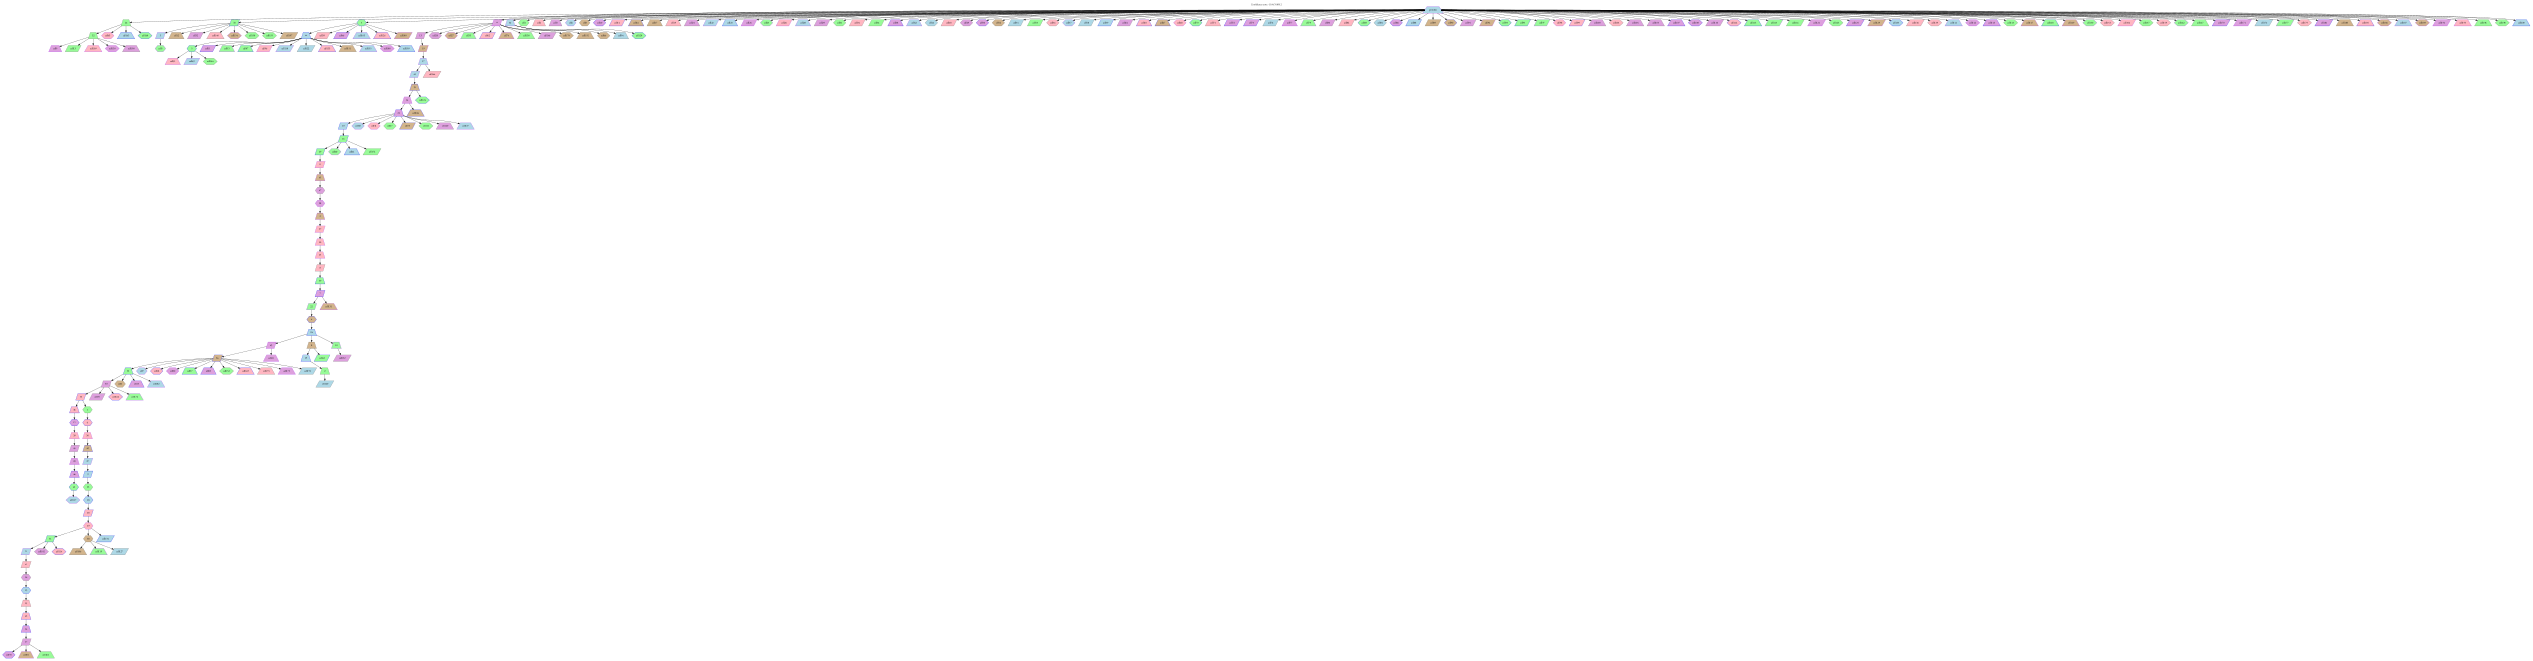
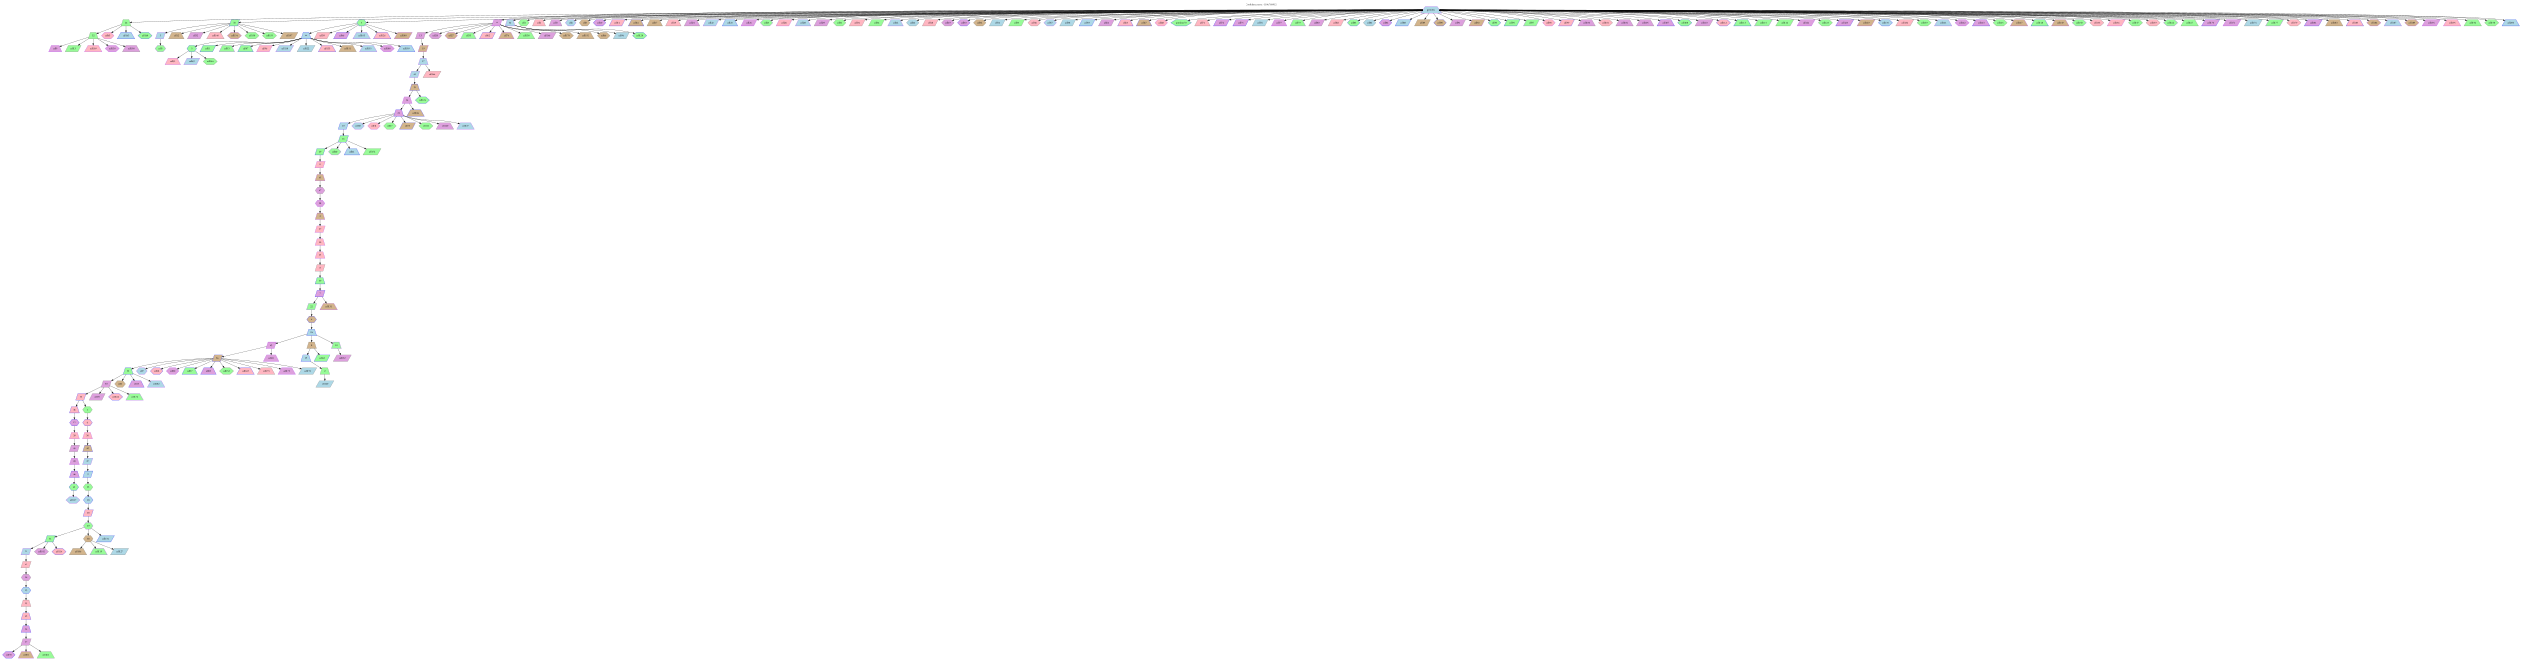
node "cell38": removed
node "cell70": label "cell70" -> "germline70"
node "cell108": fillcolor plum -> palegreen
node "cell139": fillcolor lightpink -> palegreen
node "cell94": shape trapezium -> parallelogram
node "cell11": fillcolor plum -> palegreen
node "49": fillcolor lightpink -> palegreen
